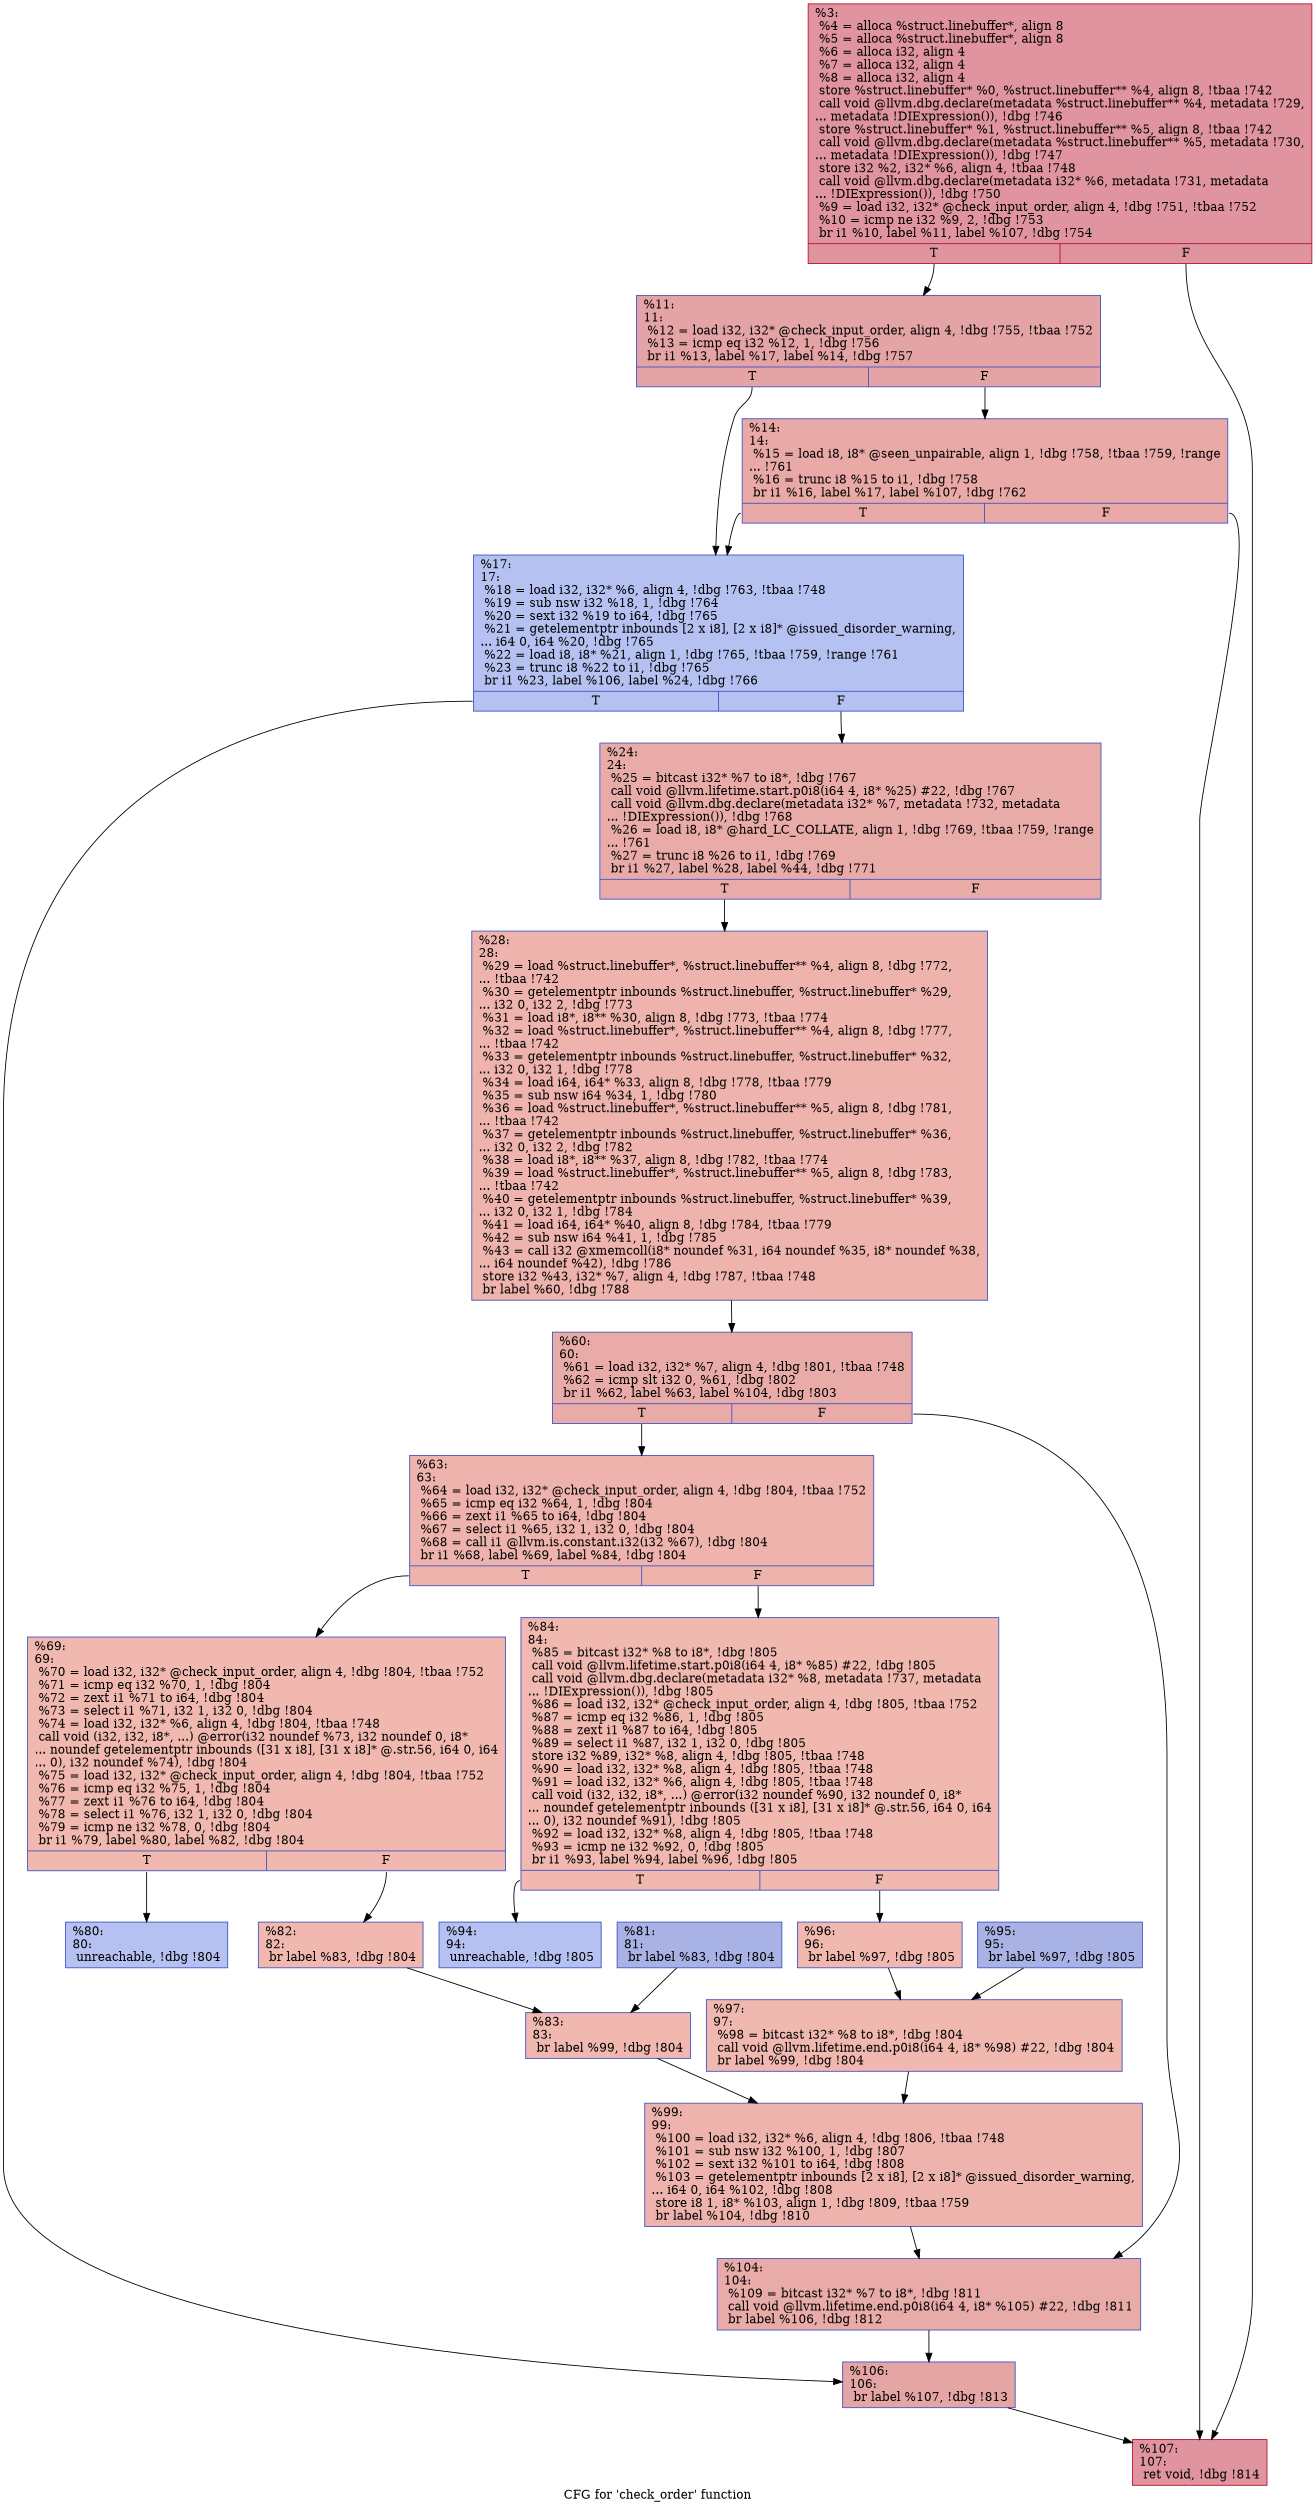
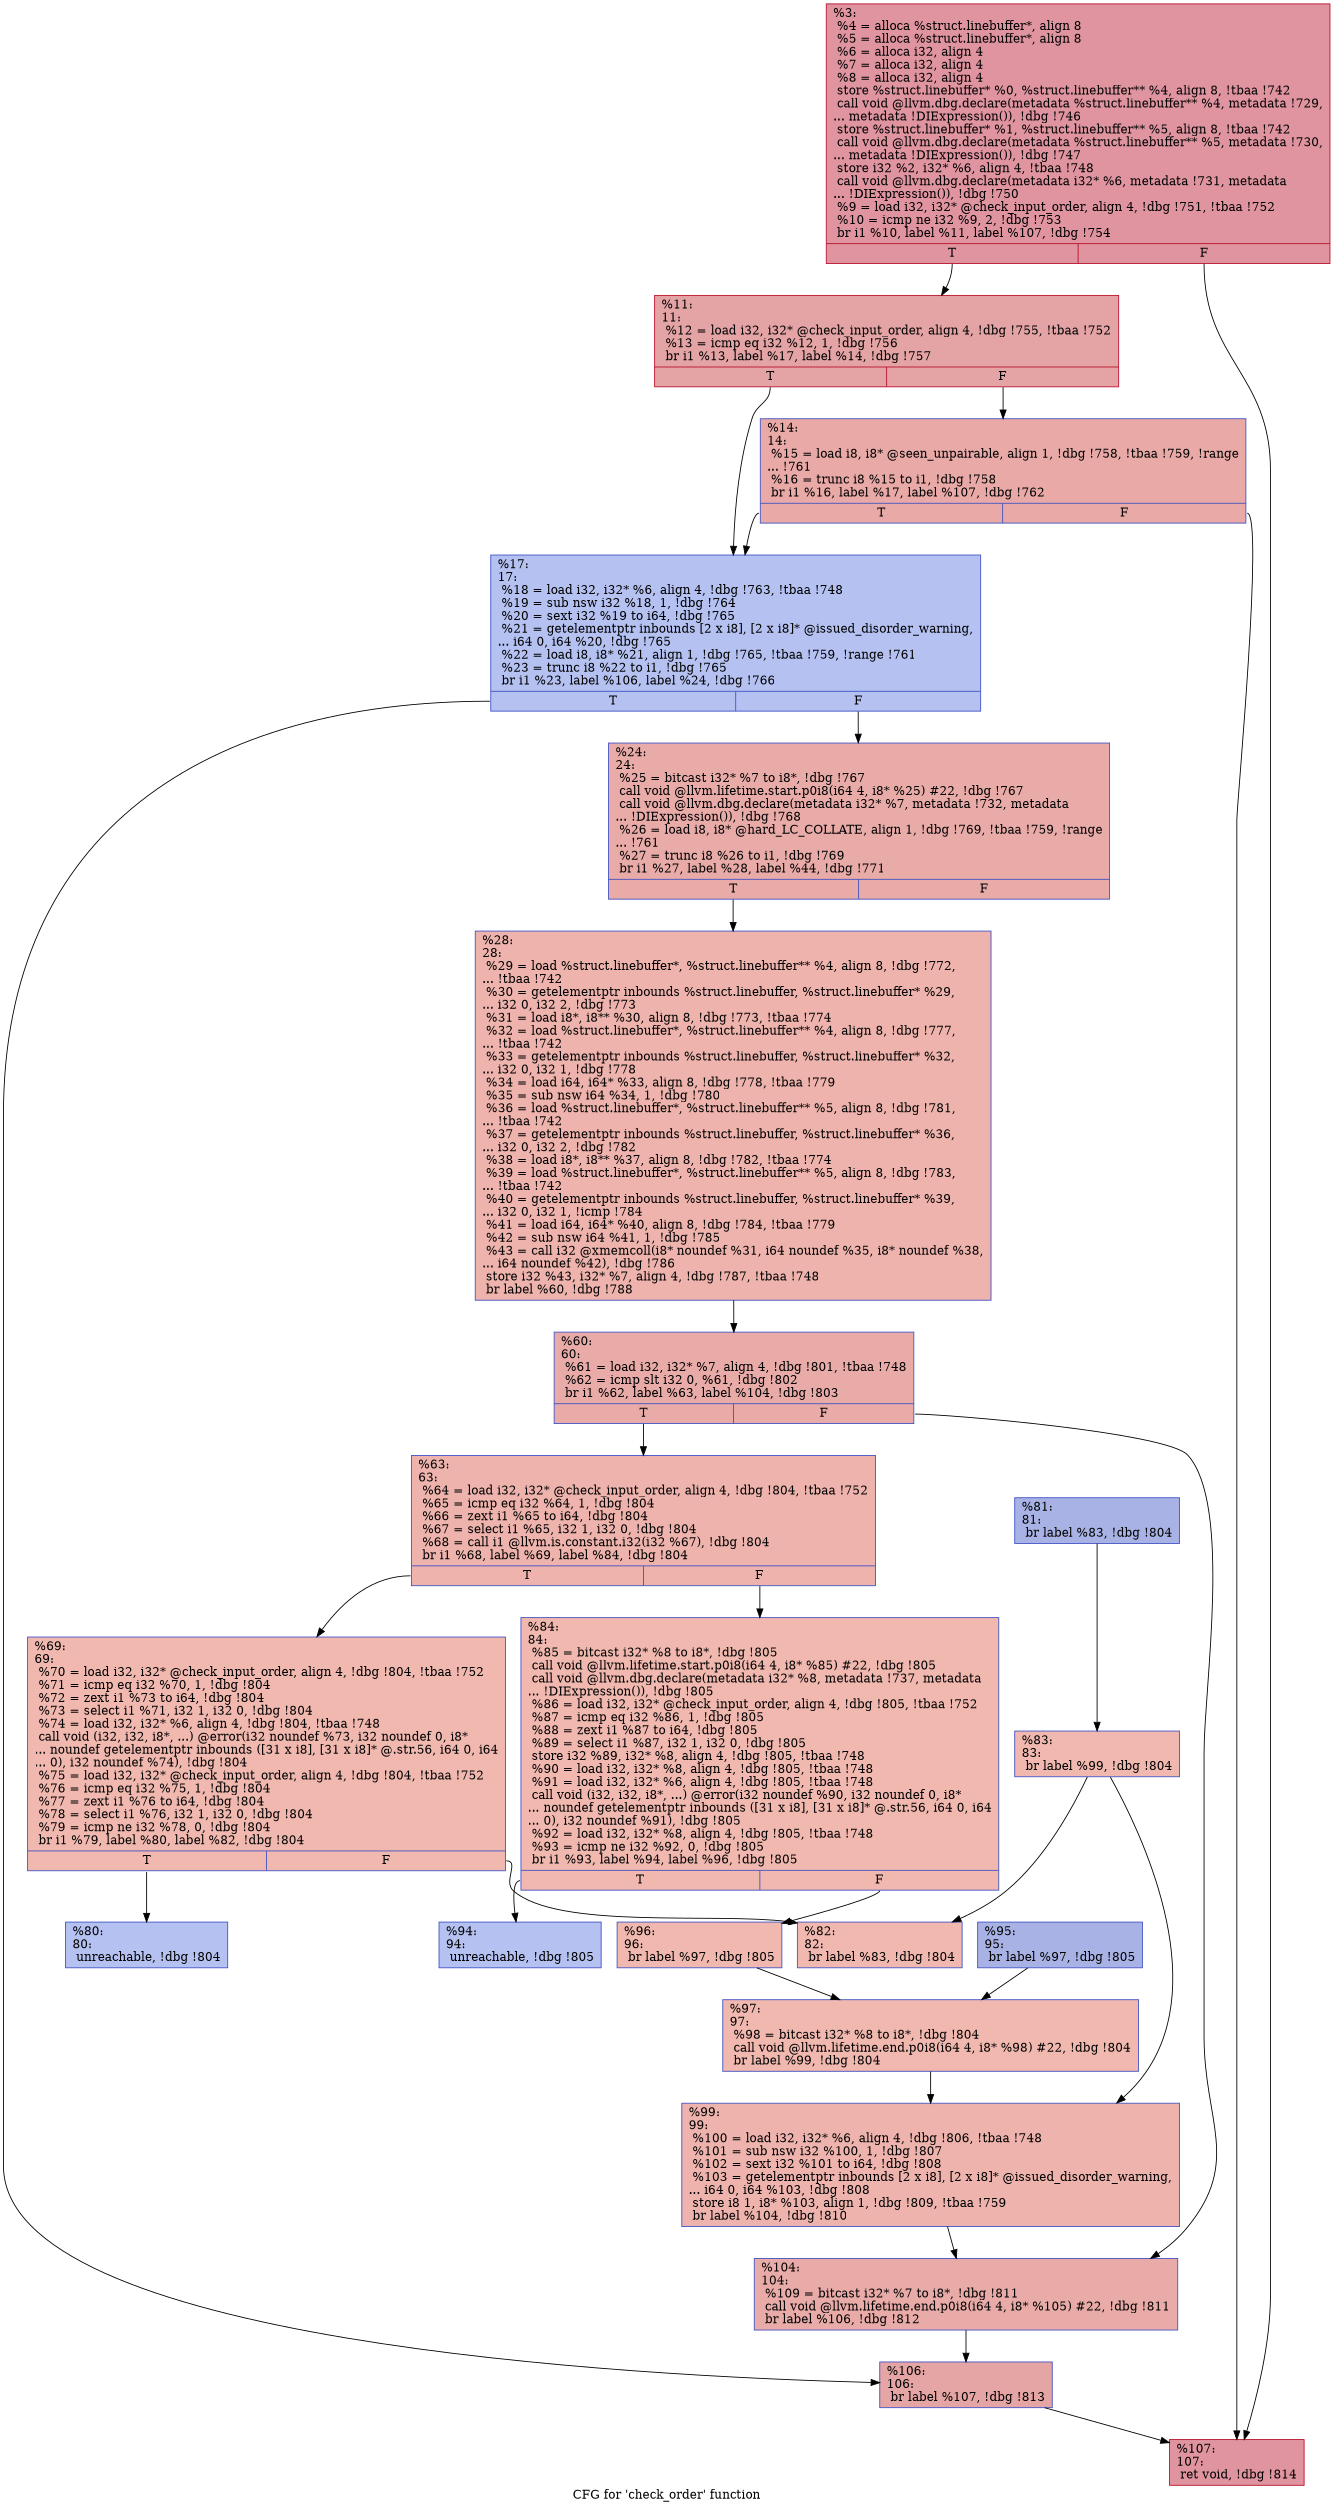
node "%11:": color #3d50c3ff -> #b70d28ff
node "%28:": text "... i32 0, i32 1, !dbg !784" -> "... i32 0, i32 1, !icmp !784"
node "%69:": text "%72 = zext i1 %71 to i64, !dbg !804" -> "%72 = zext i1 %73 to i64, !dbg !804"
edge "%82:" -> "%83:": reversed
node "%99:": text "... i64 0, i64 %102, !dbg !808" -> "... i64 0, i64 %103, !dbg !808"
